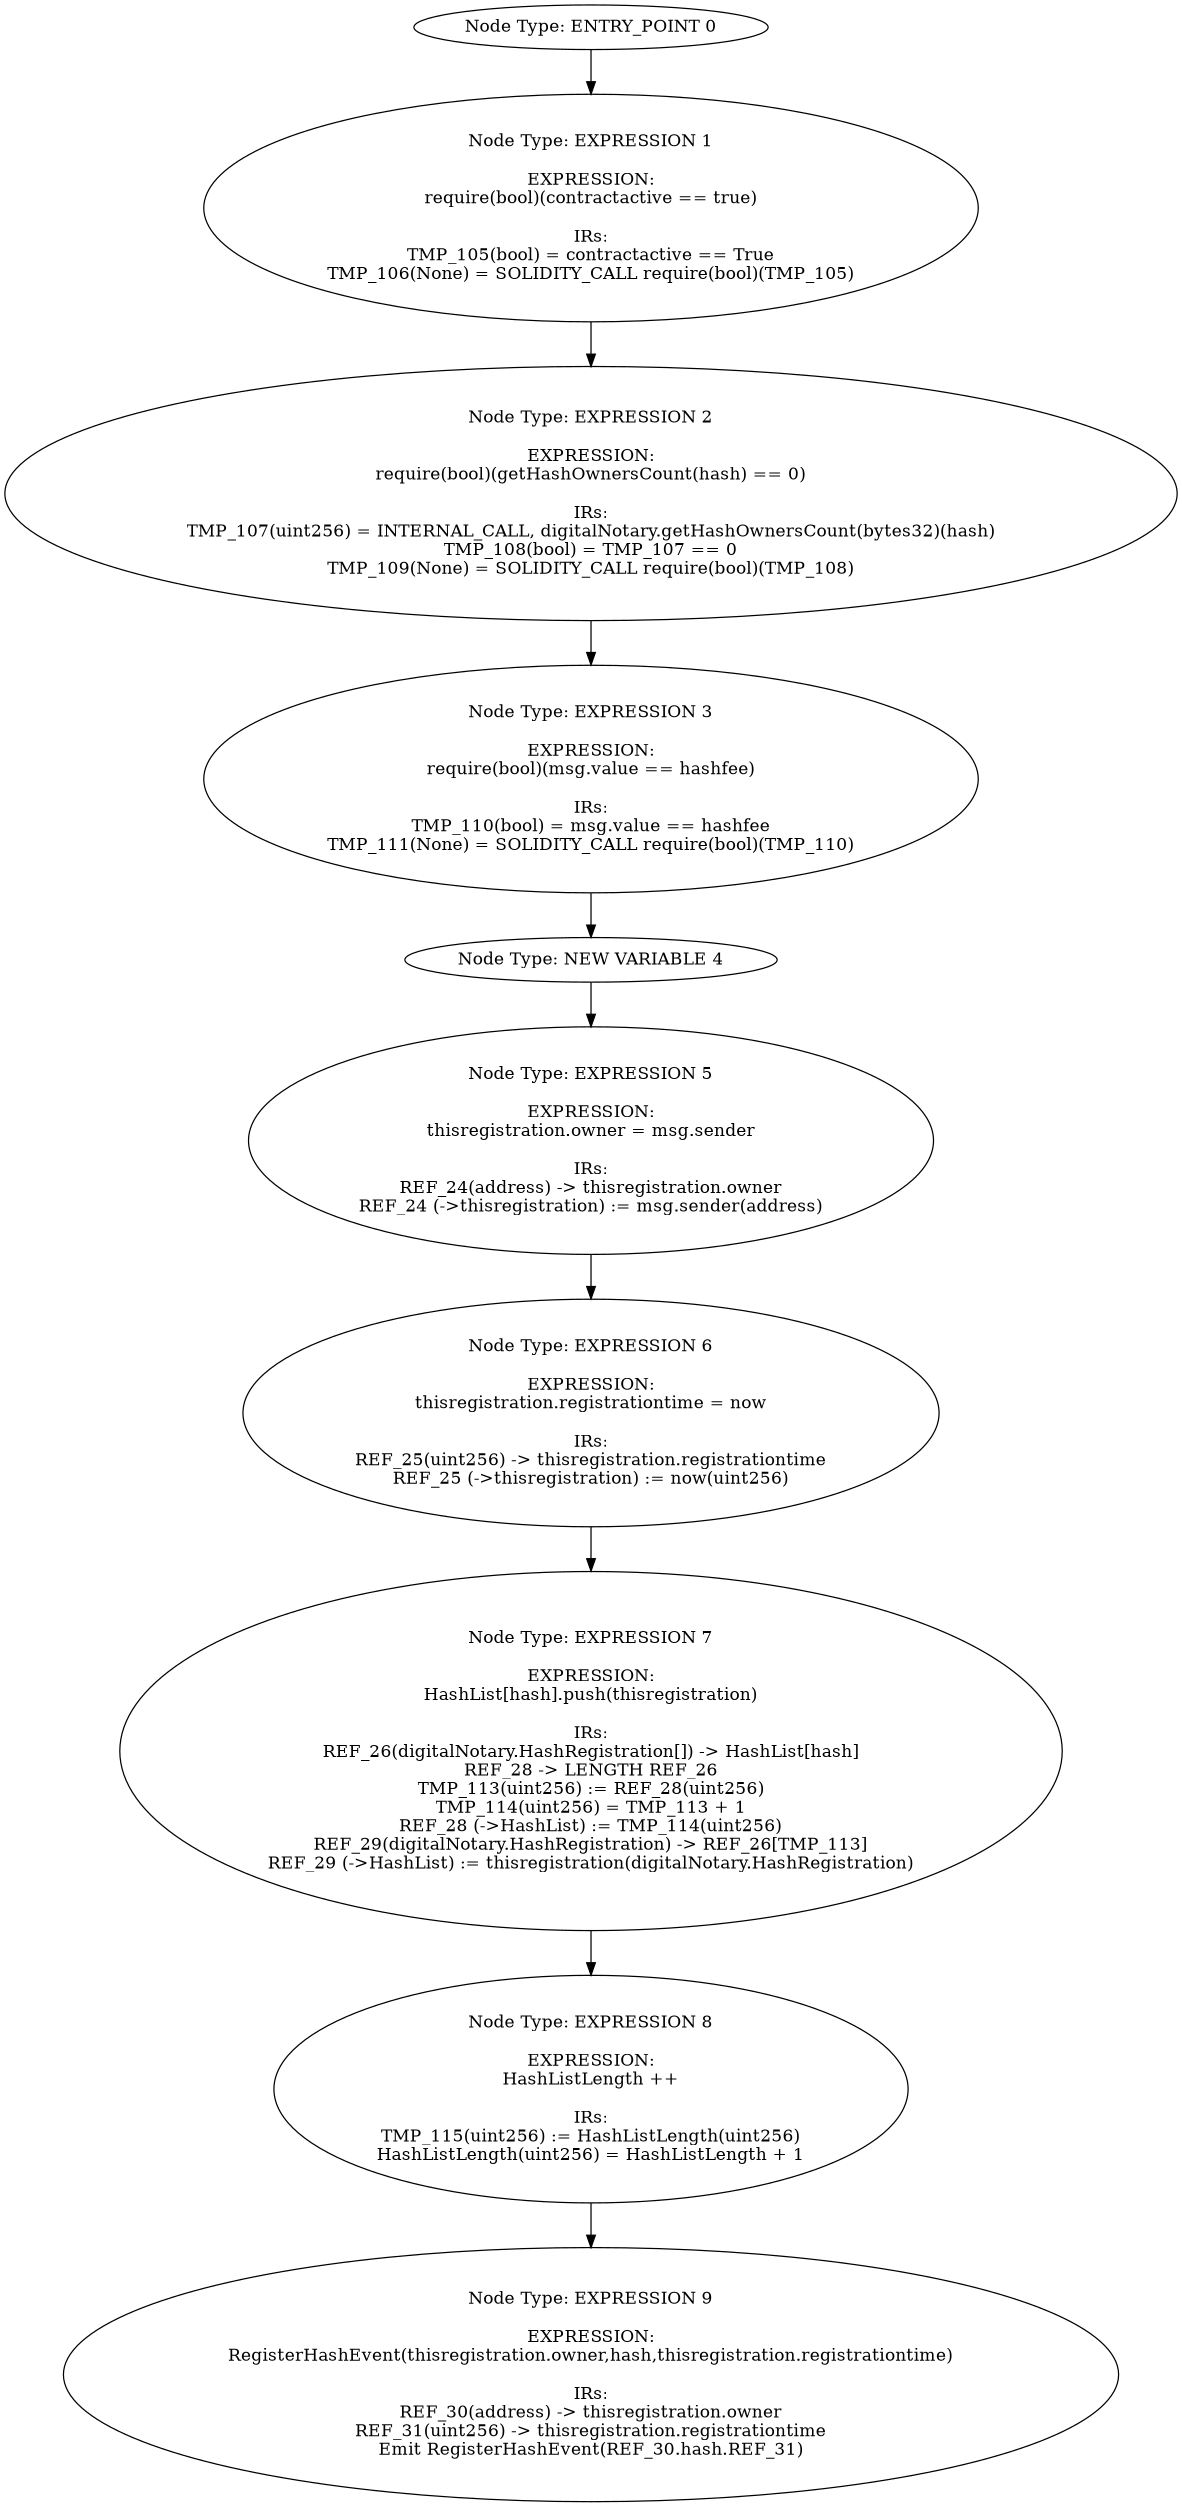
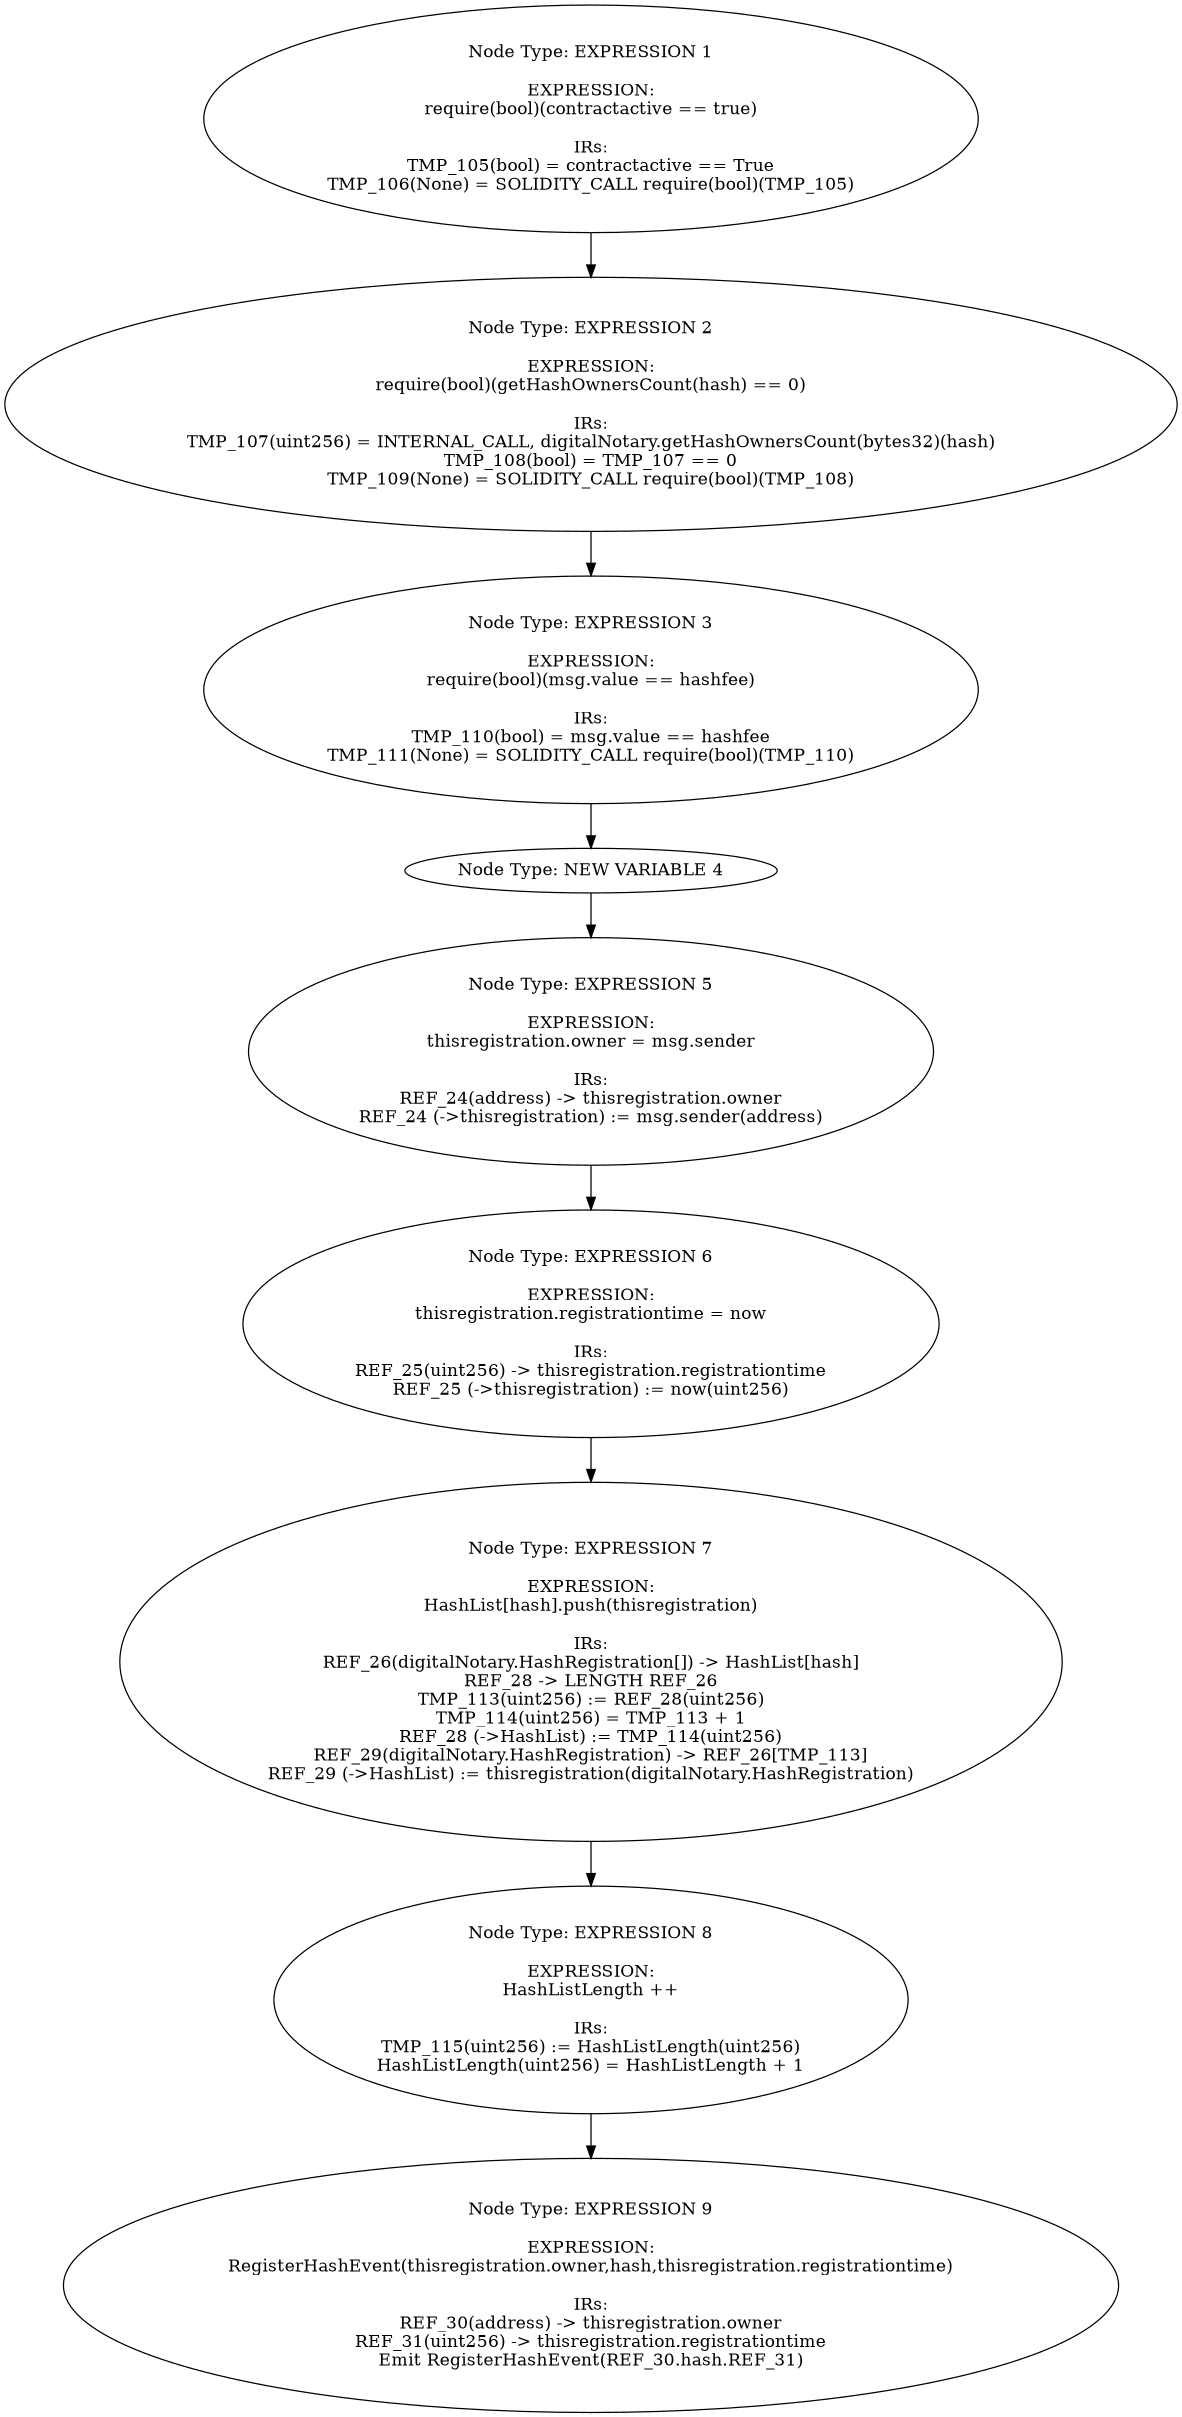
node "Node Type: ENTRY_POINT 0": removed
